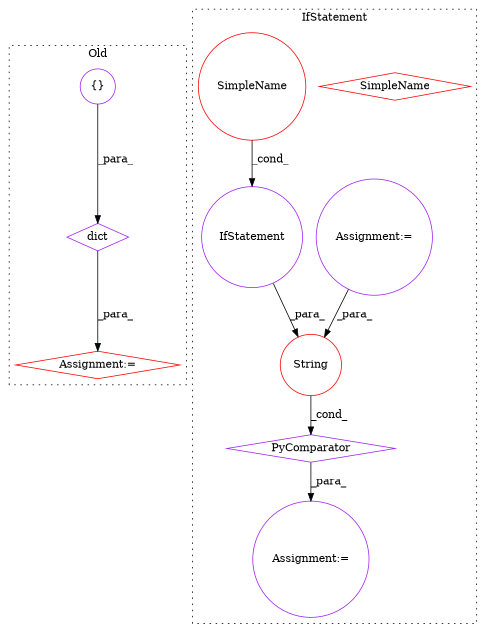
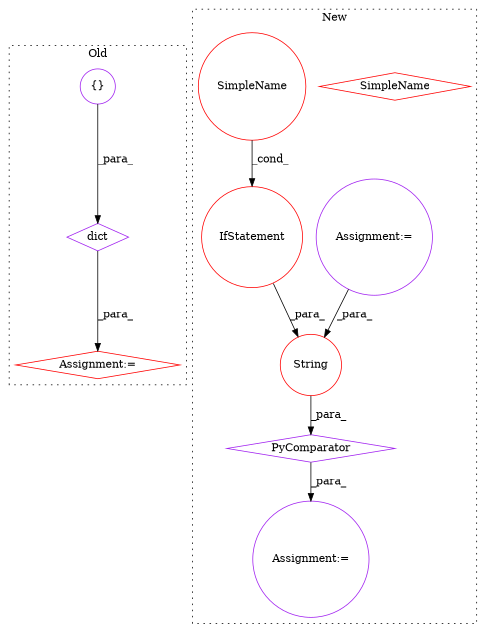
cluster "IfStatement": label "IfStatement" -> "New"
node "IfStatement": color purple -> red
edge "String" -> "PyComparator": label "_cond_" -> "_para_"
